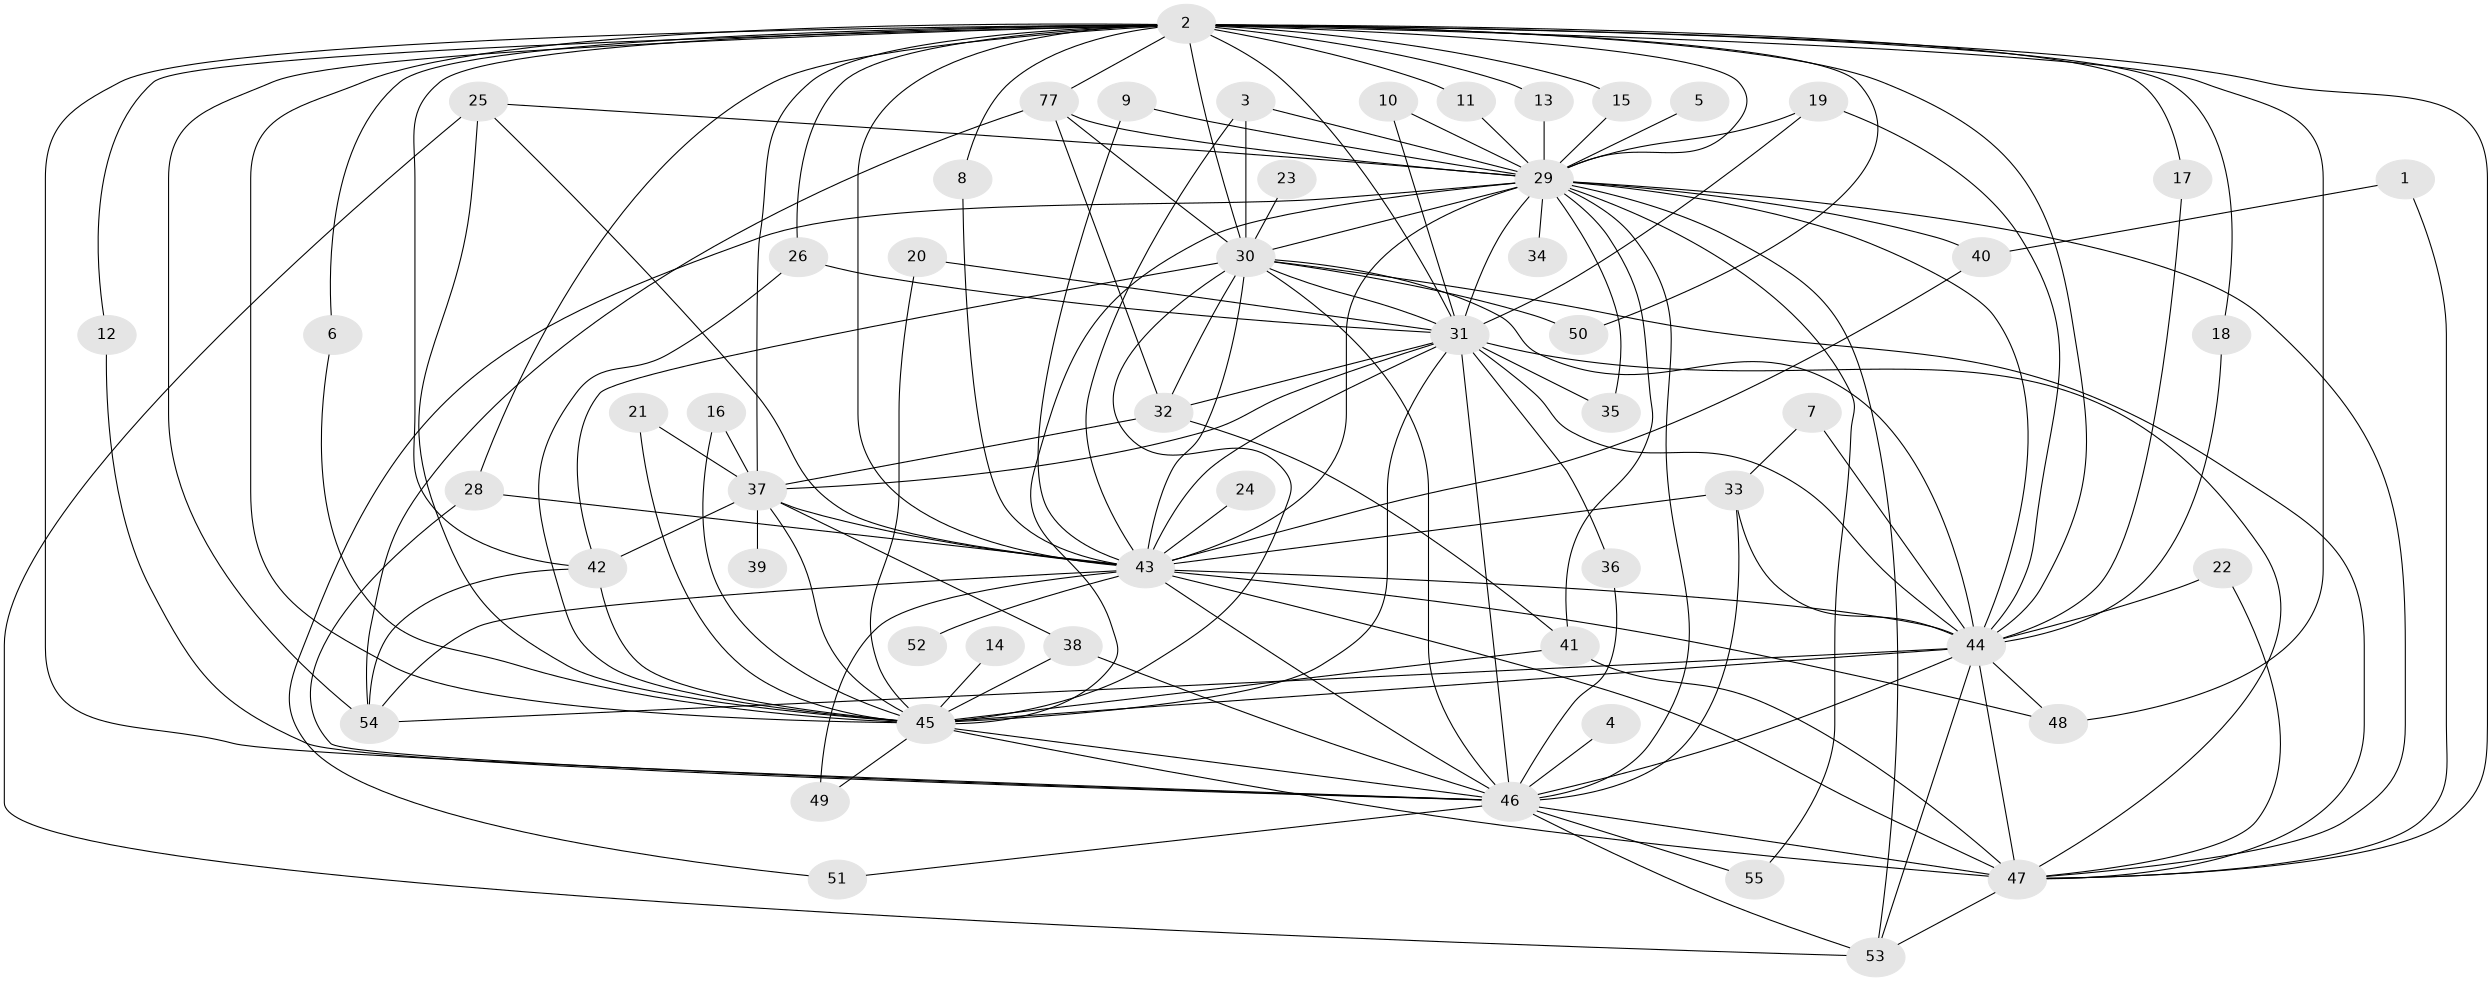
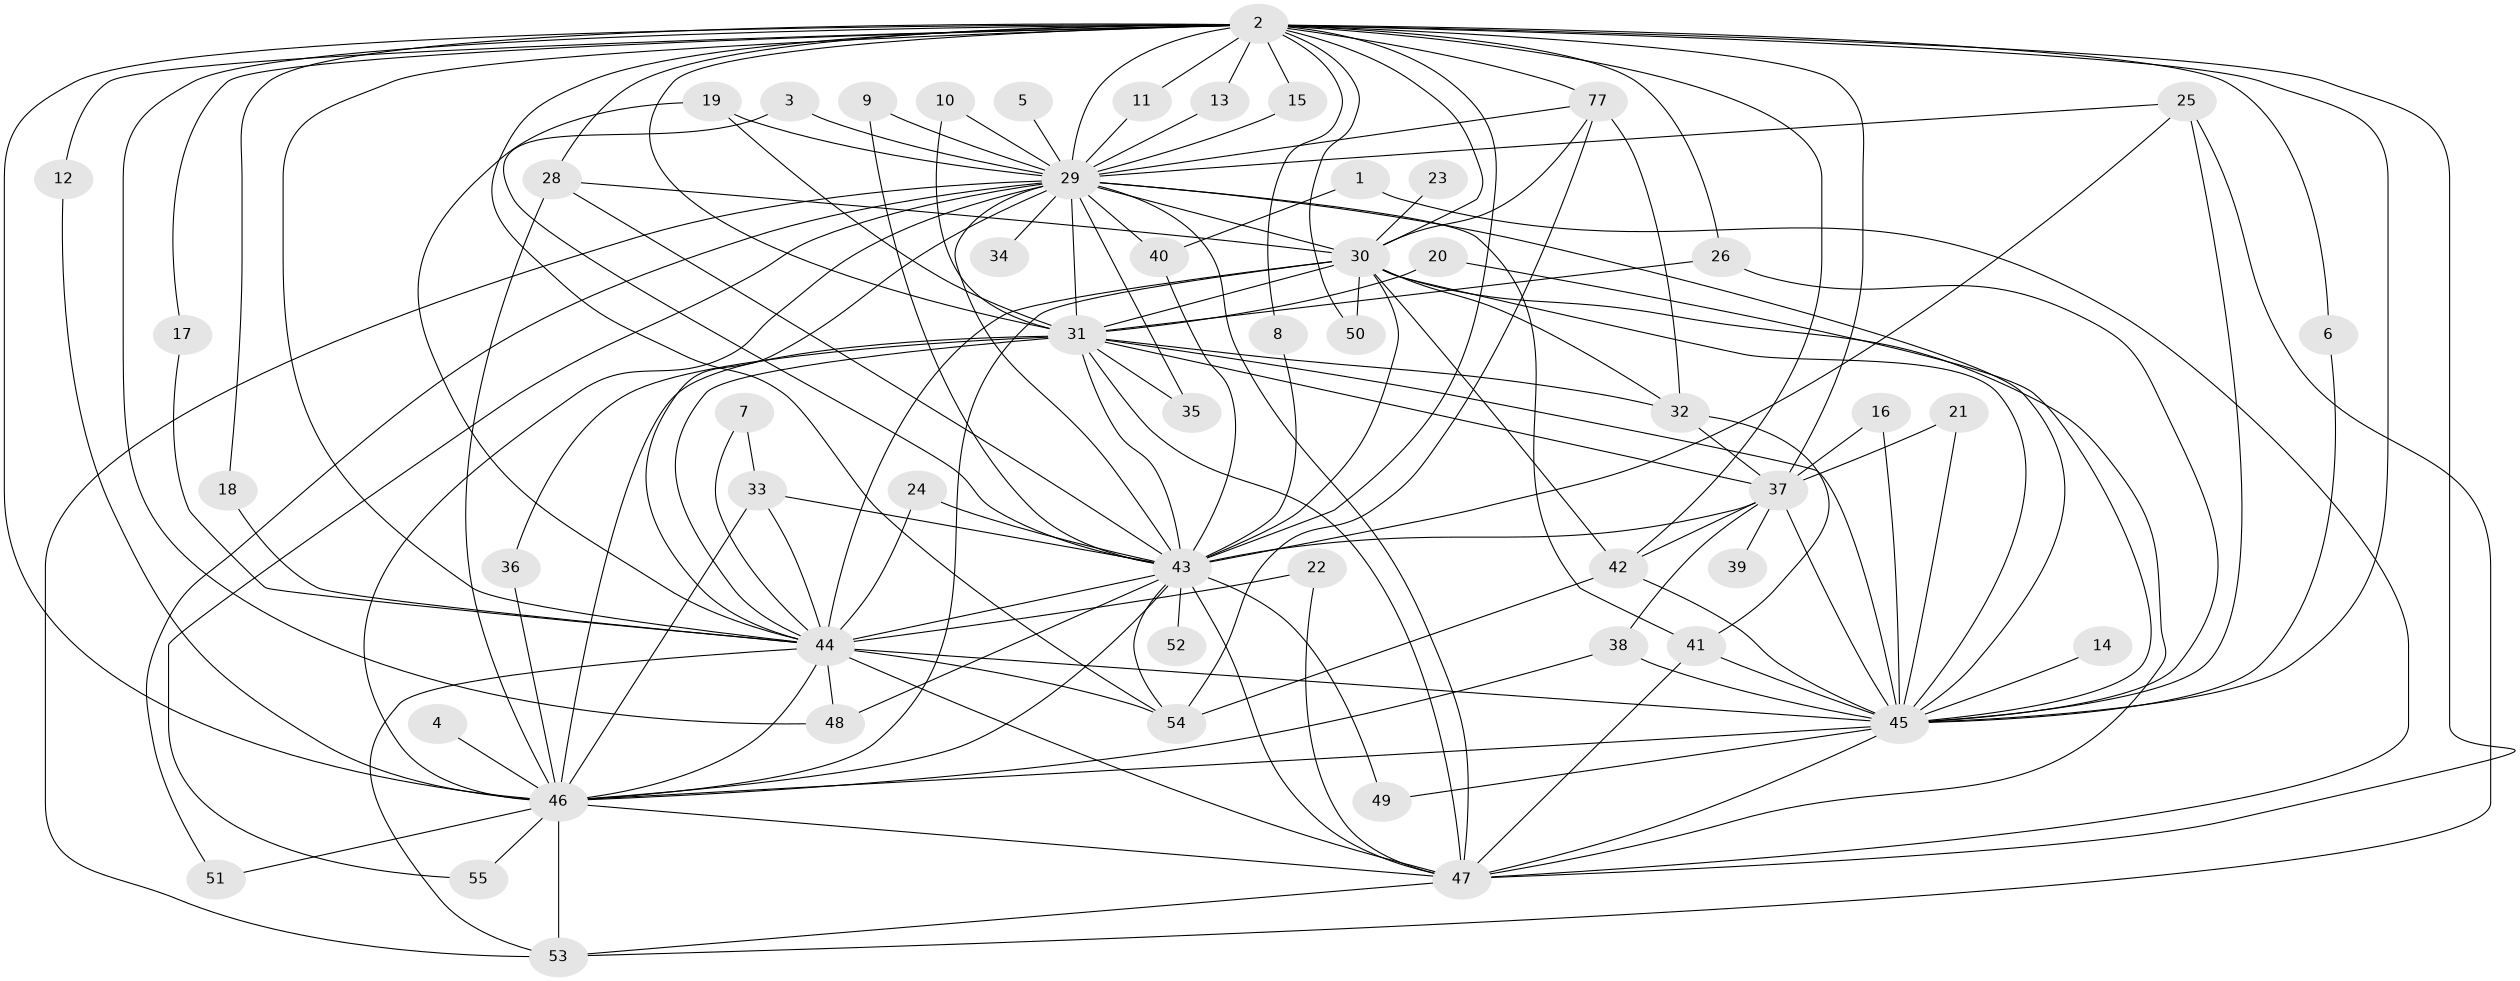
edge "3" -- "30": now "28" -- "30"
edge "24" -- "44": added
